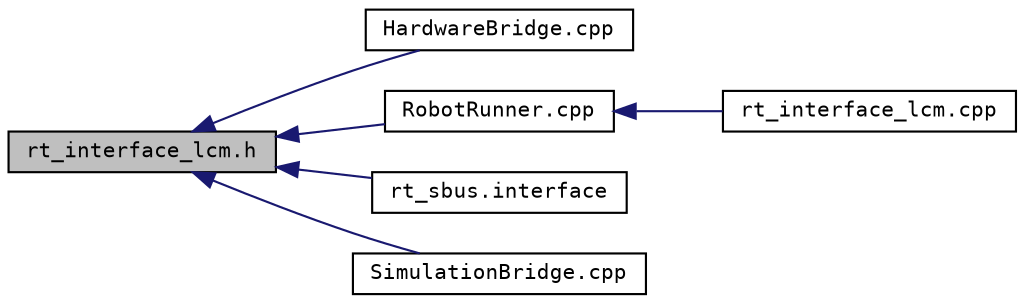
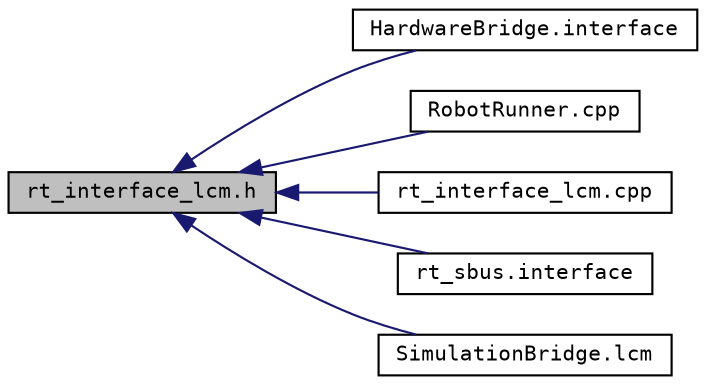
node "HardwareBridge.cpp": label "HardwareBridge.cpp" -> "HardwareBridge.interface"
edge "rt_interface_lcm.cpp" -> "RobotRunner.cpp": now "rt_interface_lcm.cpp" -> "rt_interface_lcm.h"
node "SimulationBridge.cpp": label "SimulationBridge.cpp" -> "SimulationBridge.lcm"
